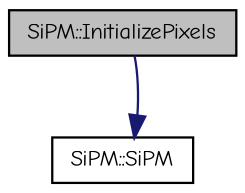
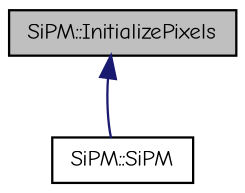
edge "SiPM::InitializePixels" -> "SiPM::SiPM": reversed
